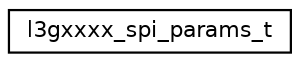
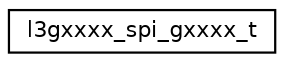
node "l3gxxxx_spi_params_t": label "l3gxxxx_spi_params_t" -> "l3gxxxx_spi_gxxxx_t"
